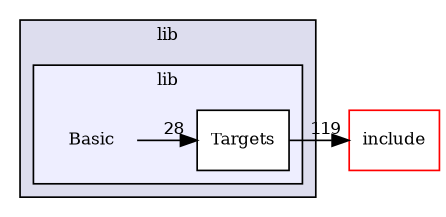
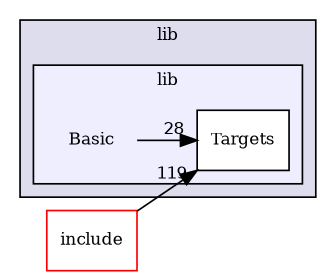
edge "Targets" -> "include": reversed
